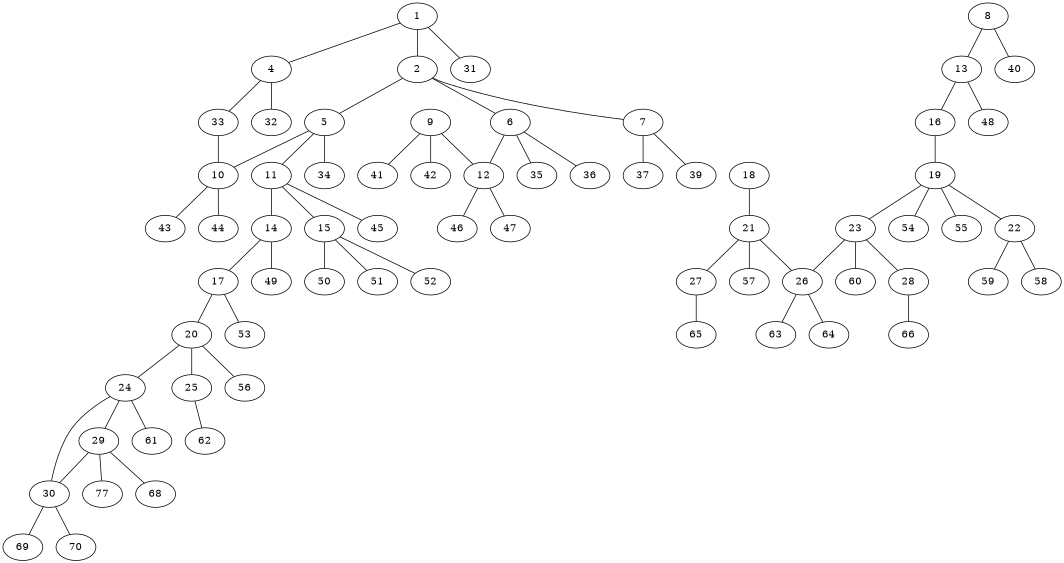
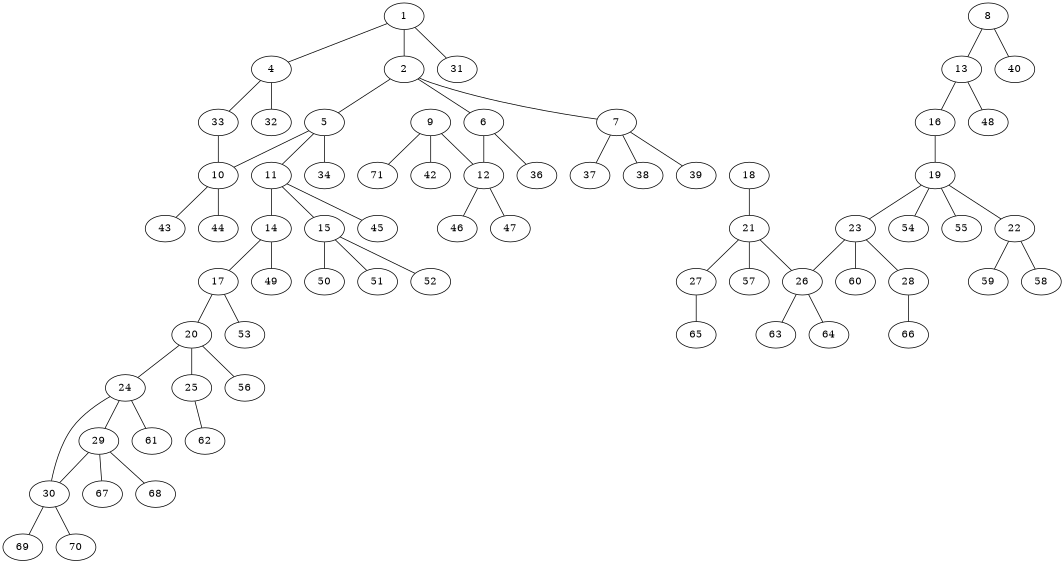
node "41": label "41" -> "71"
node "35": removed
node "38": added
node "77": label "77" -> "67"
